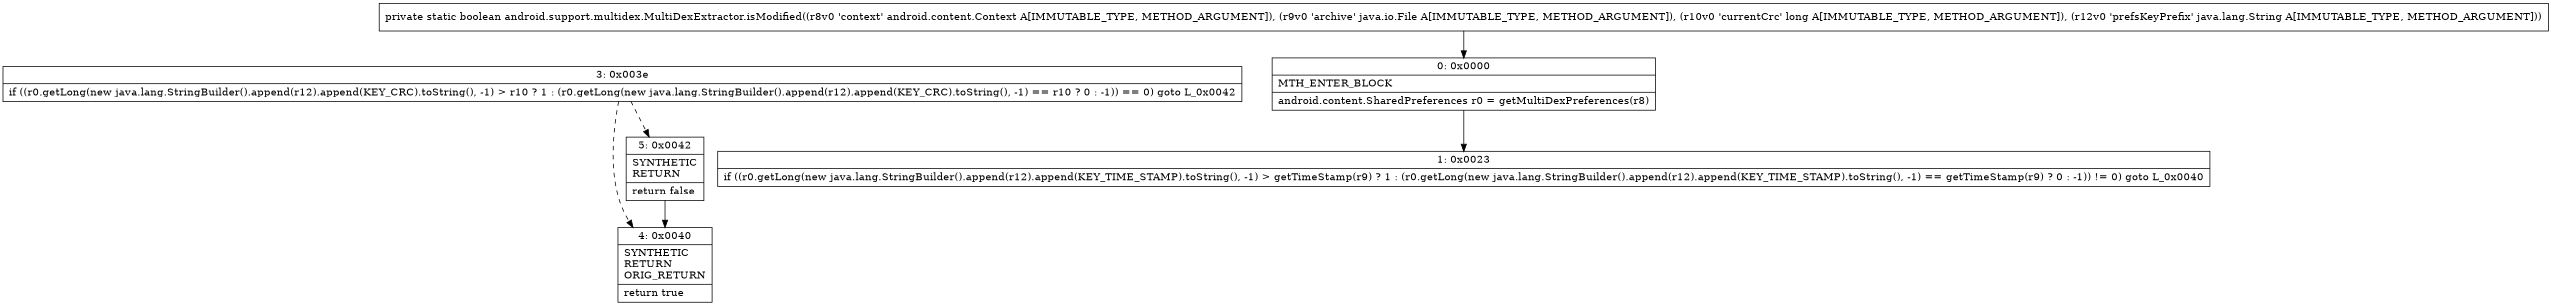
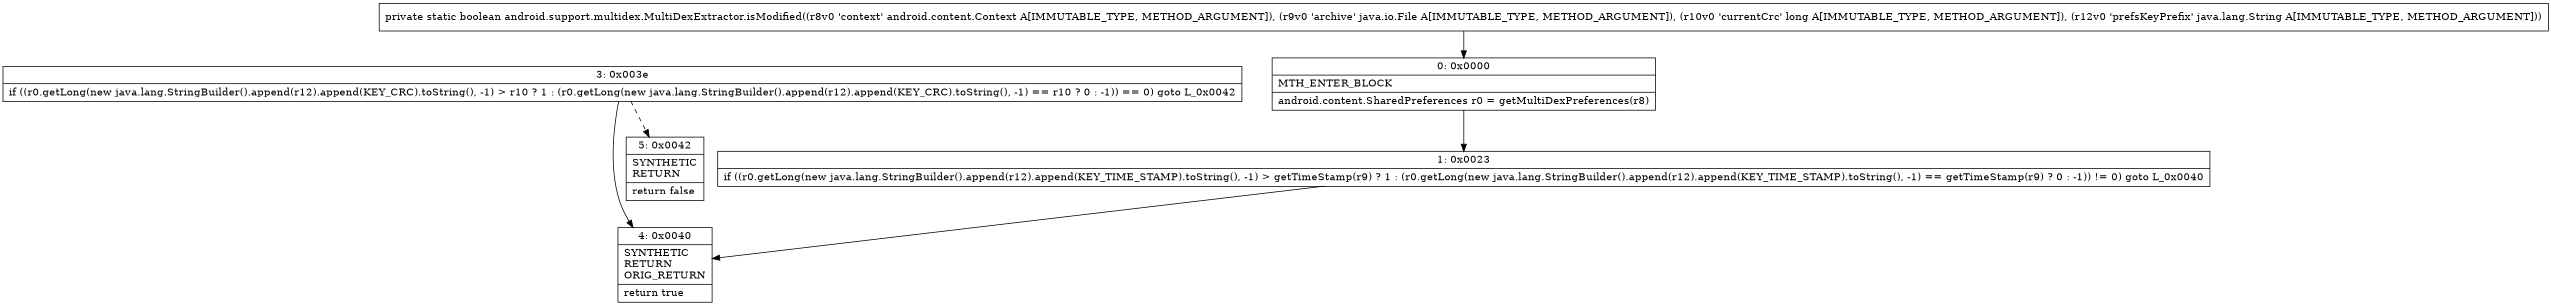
edge "3: 0x003e" -> "4: 0x0040": style dashed -> solid
edge "5: 0x0042" -> "4: 0x0040": now "1: 0x0023" -> "4: 0x0040"
